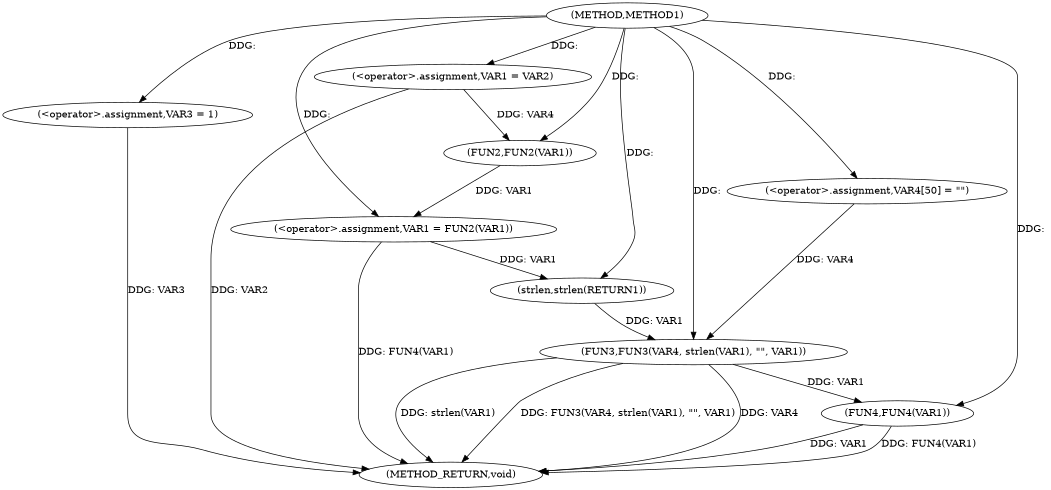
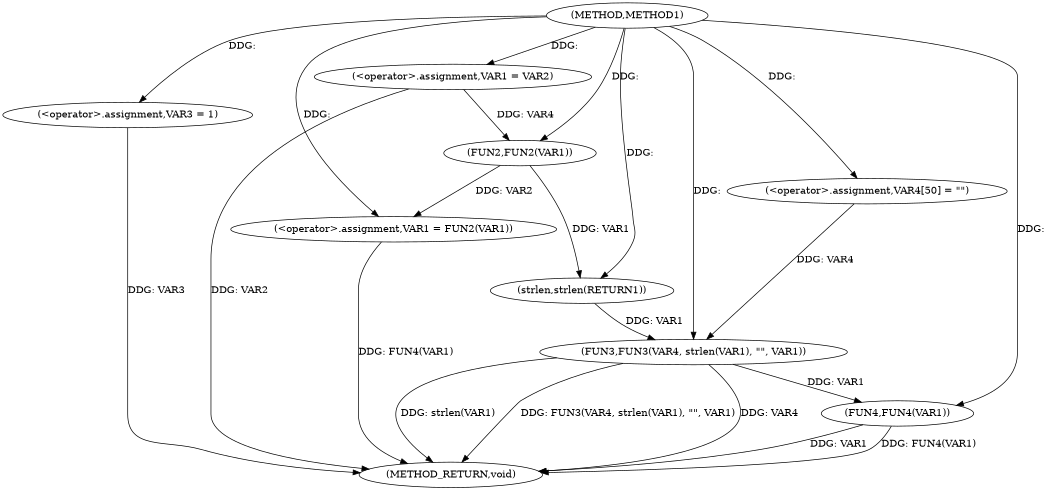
edge "(FUN2,FUN2(VAR1))" -> "(<operator>.assignment,VAR1 = FUN2(VAR1))": label "DDG: VAR1" -> "DDG: VAR2"
edge "(<operator>.assignment,VAR1 = FUN2(VAR1))" -> "(strlen,strlen(RETURN1))": now "(FUN2,FUN2(VAR1))" -> "(strlen,strlen(RETURN1))"
